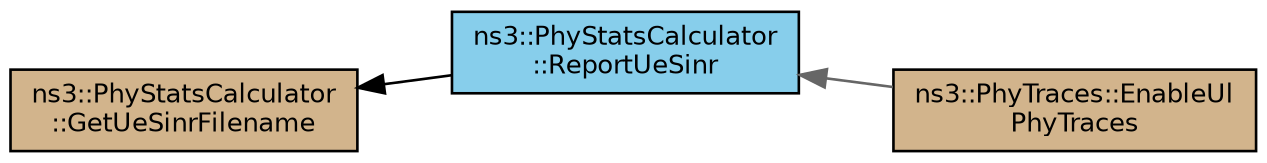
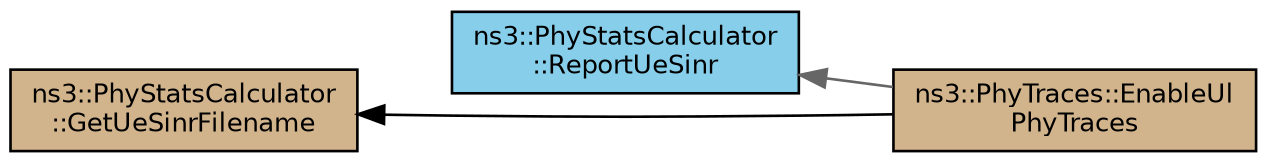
edge "ns3::PhyStatsCalculator ::ReportUeSinr" -> "ns3::PhyStatsCalculator ::GetUeSinrFilename": now "ns3::PhyTraces::EnableUl PhyTraces" -> "ns3::PhyStatsCalculator ::GetUeSinrFilename"
